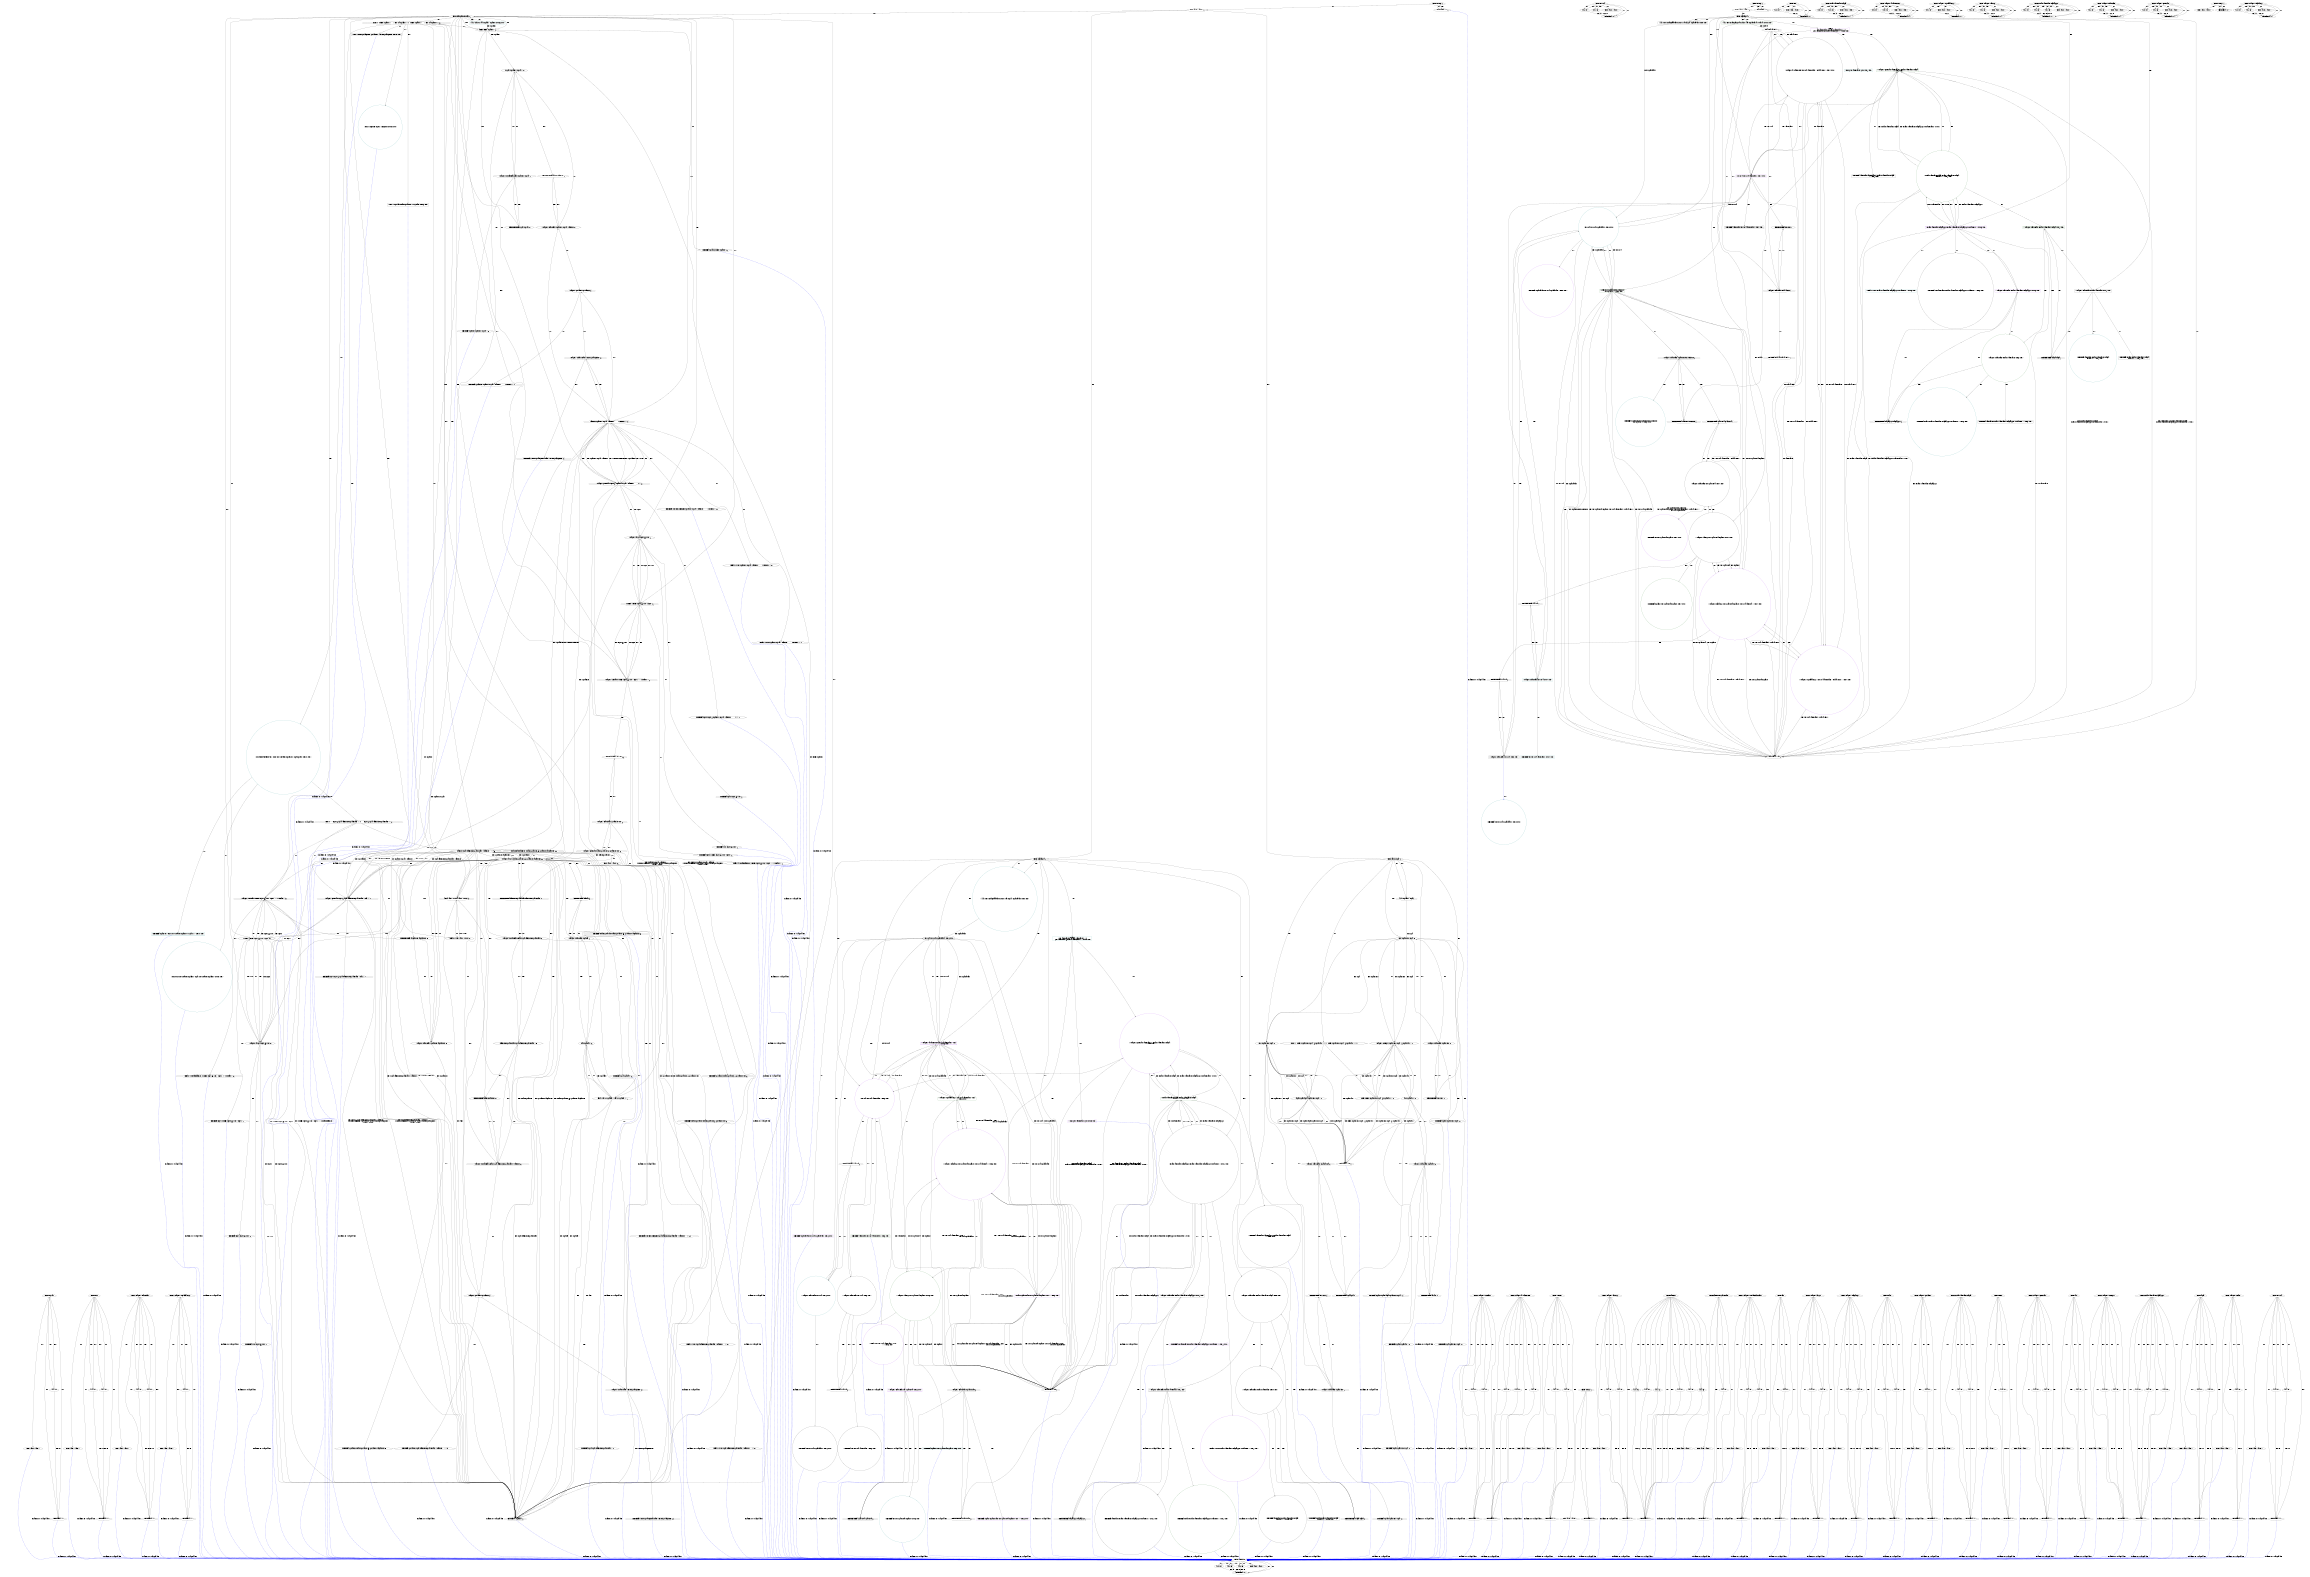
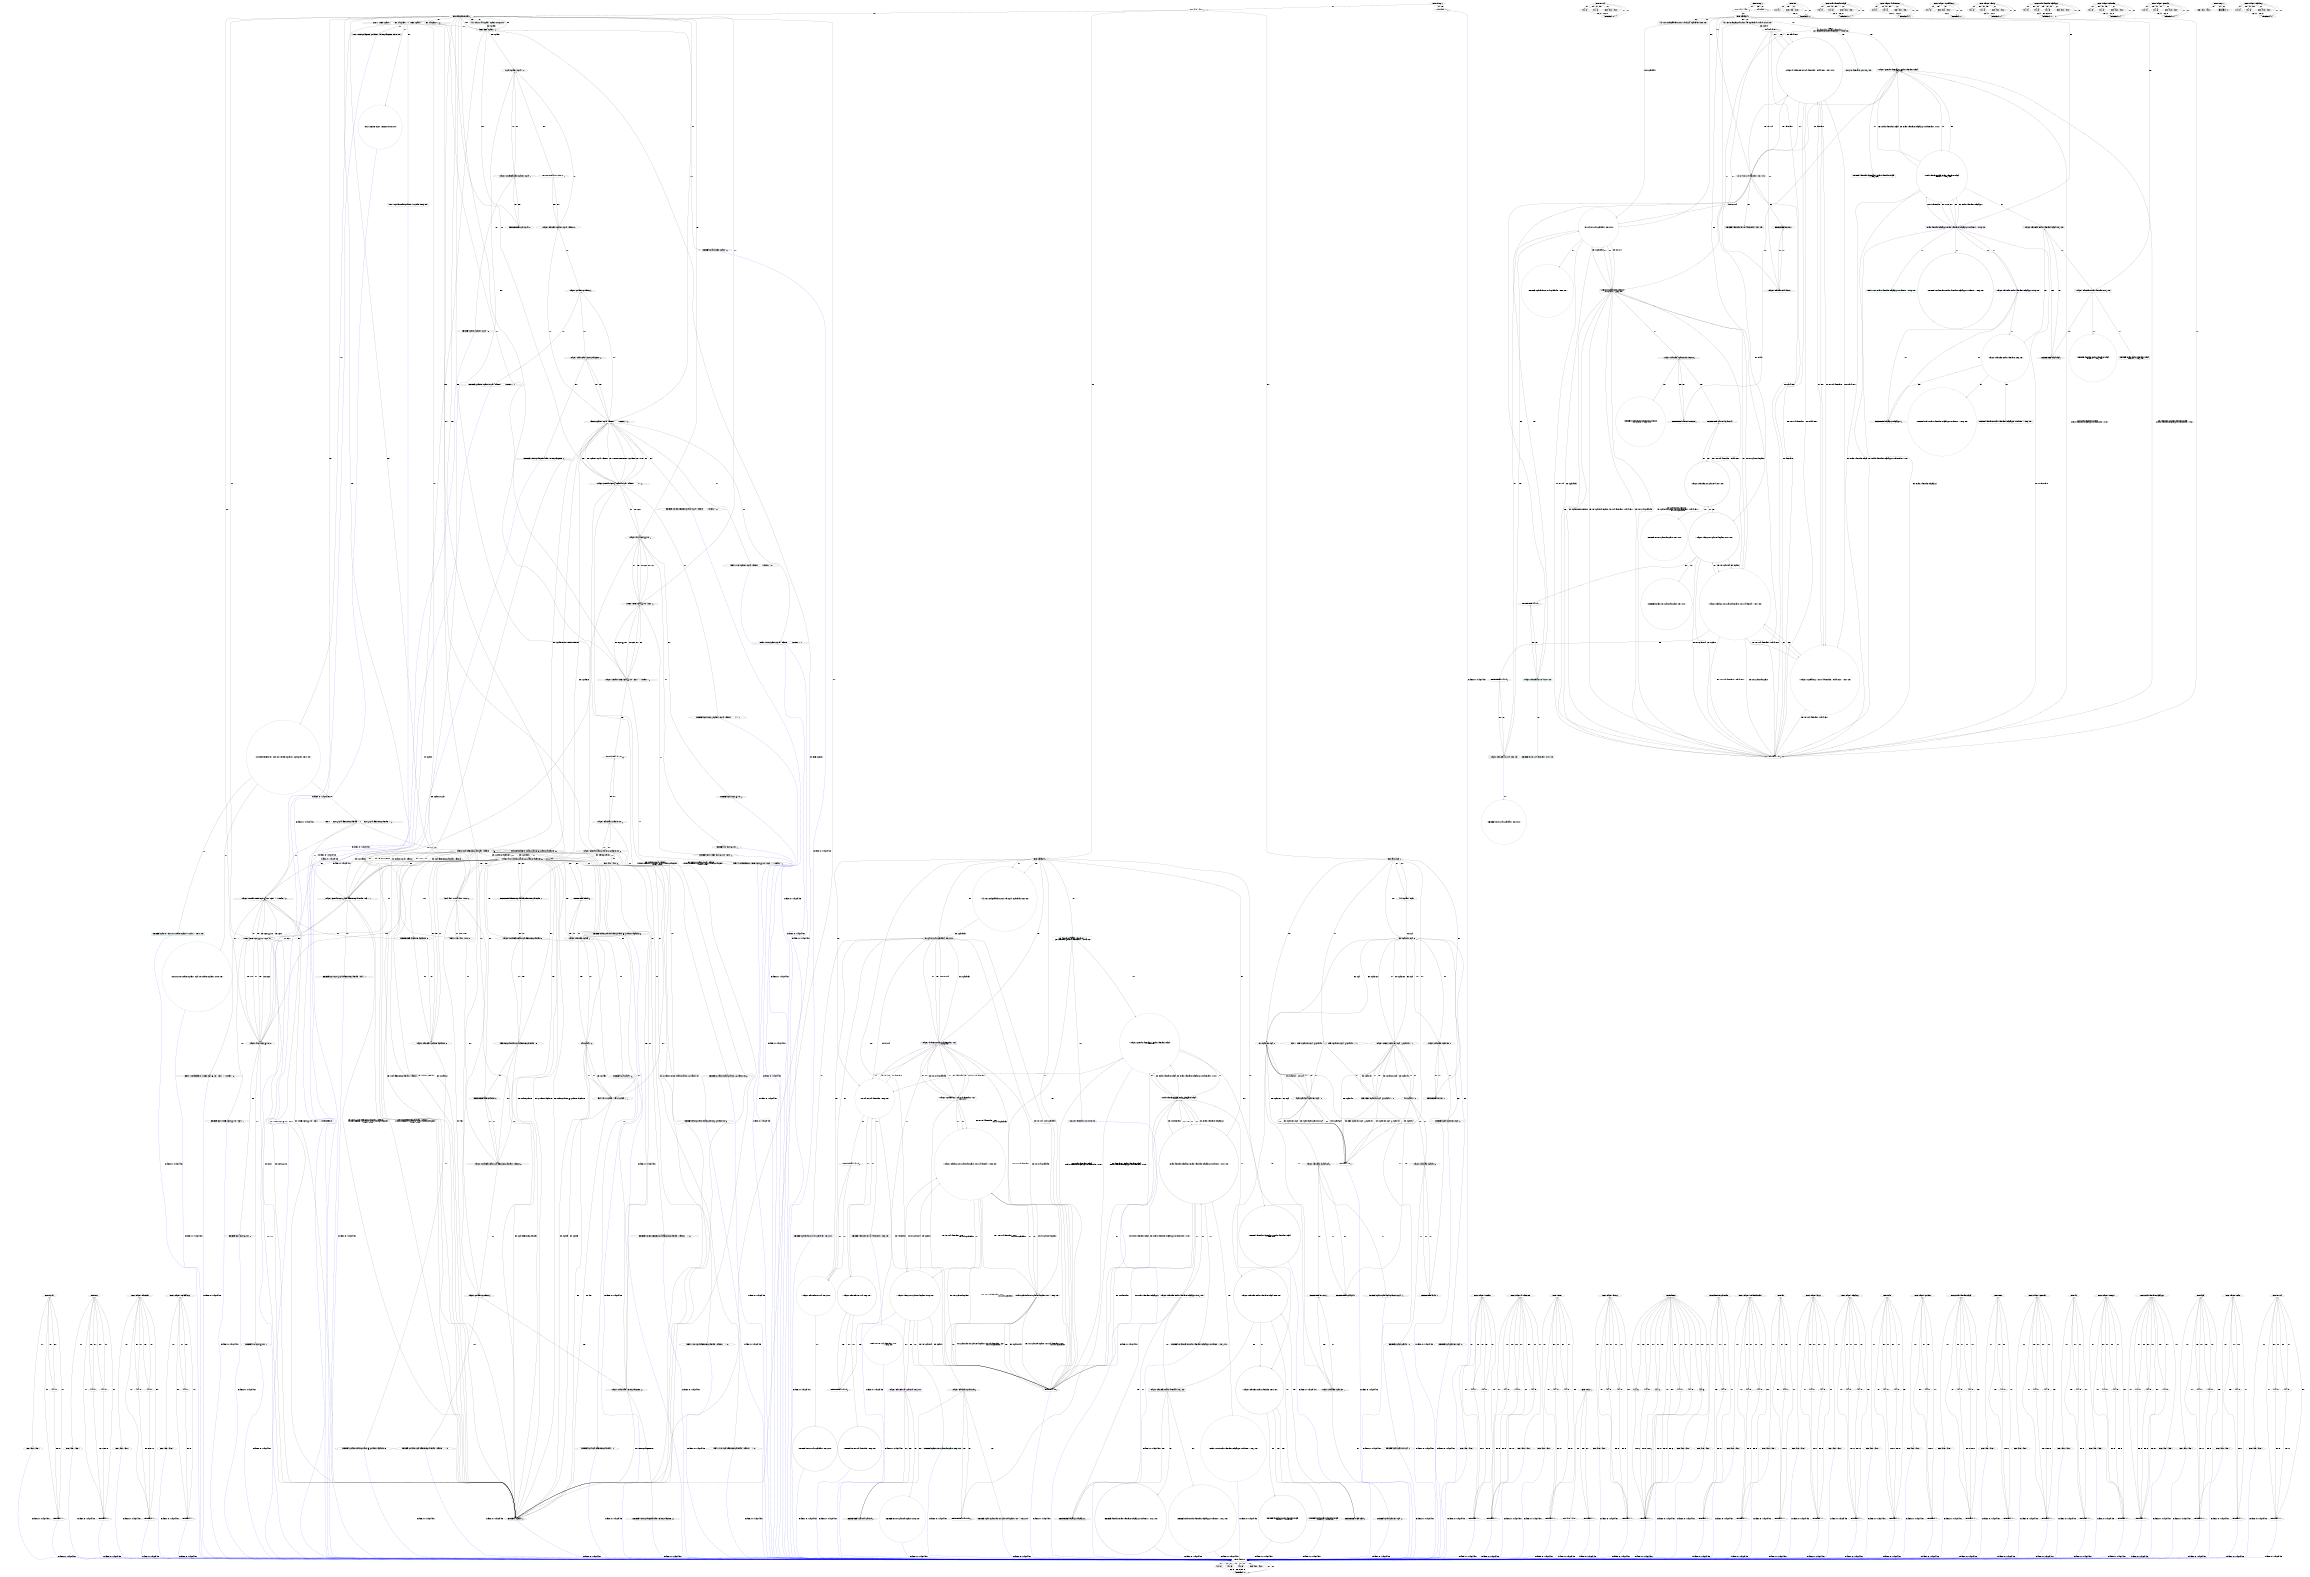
node "(IDENTIFIER,observer,observer.Bind())": removed
edge "(<operator>.fieldAccess,frames_.end)" -> "(IDENTIFIER,frames_,frames_.erase(frames_.find(frame)))": now "(<operator>.fieldAccess,frames_.erase)" -> "(IDENTIFIER,frames_,frames_.erase(frames_.find(frame)))"
